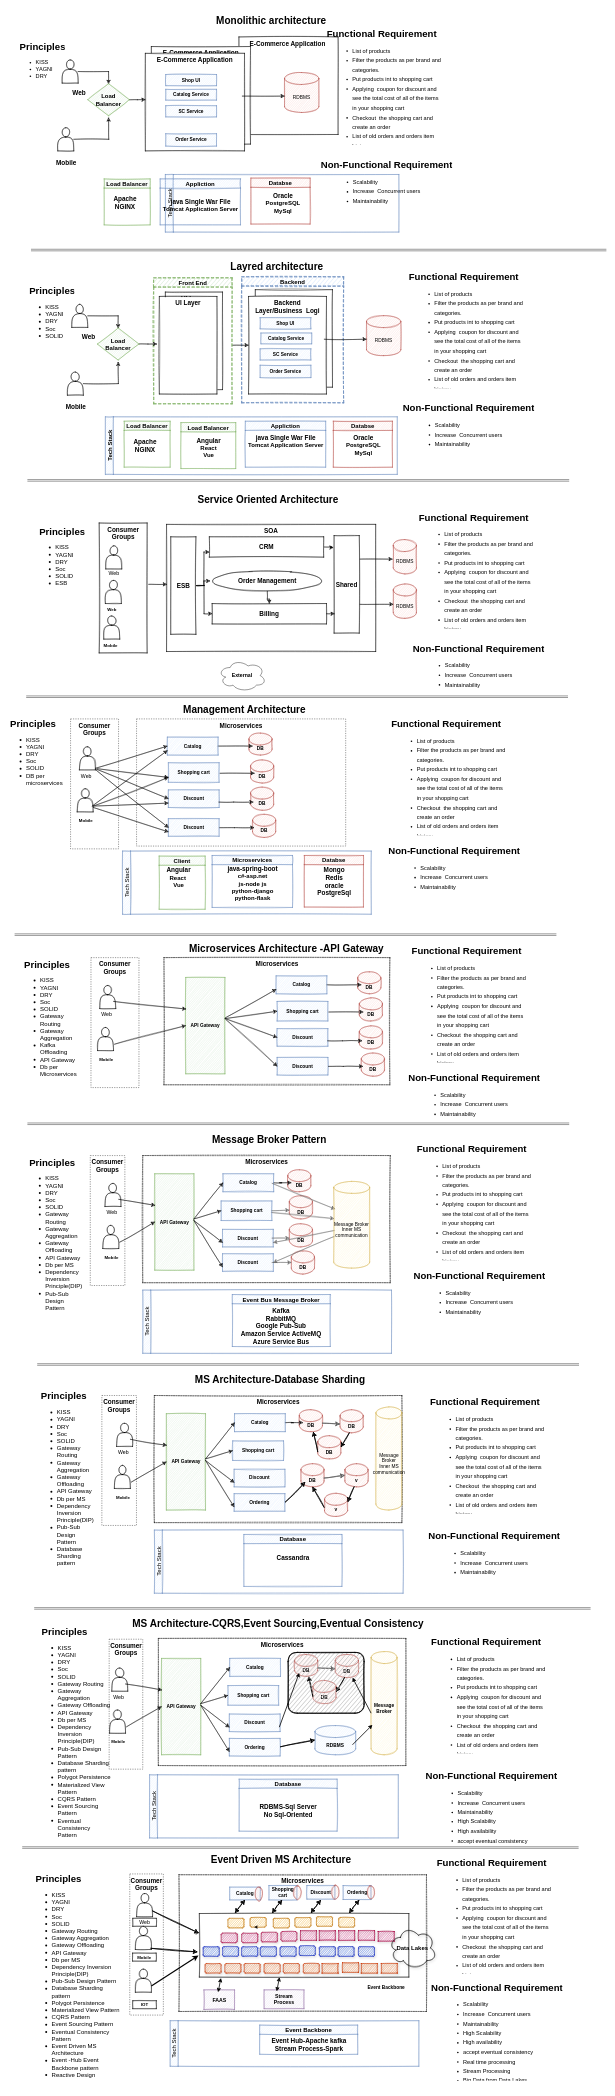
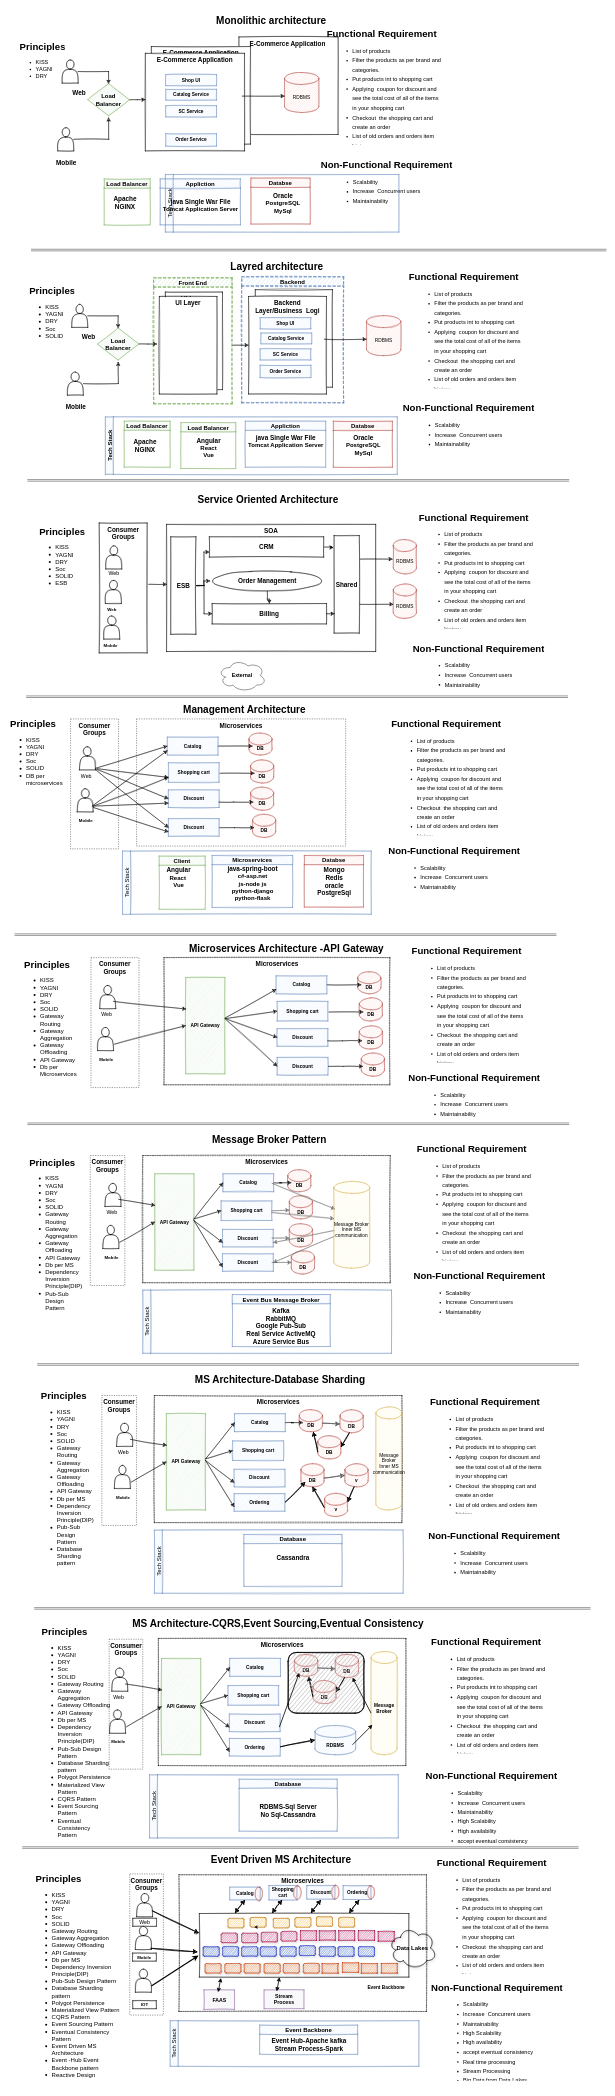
node "Principles KISS YAGNI DRY Soc SOLID Gateway Routing Gateway Aggregation Kafka Offloading API Gateway Db per Microservices": label "Principles KISS YAGNI DRY Soc SOLID Gateway Routing Gateway Aggregation Kafka Offloading API Gateway Db per Microservices" -> "Principles KISS YAGNI DRY Soc SOLID Gateway Routing Gateway Aggregation Gateway Offloading API Gateway Db per Microservices"
node "Kafka RabbitMQ Google Pub-Sub Amazon Service ActiveMQ Azure Service Bus": label "Kafka RabbitMQ Google Pub-Sub Amazon Service ActiveMQ Azure Service Bus" -> "Kafka RabbitMQ Google Pub-Sub Real Service ActiveMQ Azure Service Bus"
node "RDBMS-Sql Server No Sql-Oriented": label "RDBMS-Sql Server No Sql-Oriented" -> "RDBMS-Sql Server No Sql-Cassandra"
